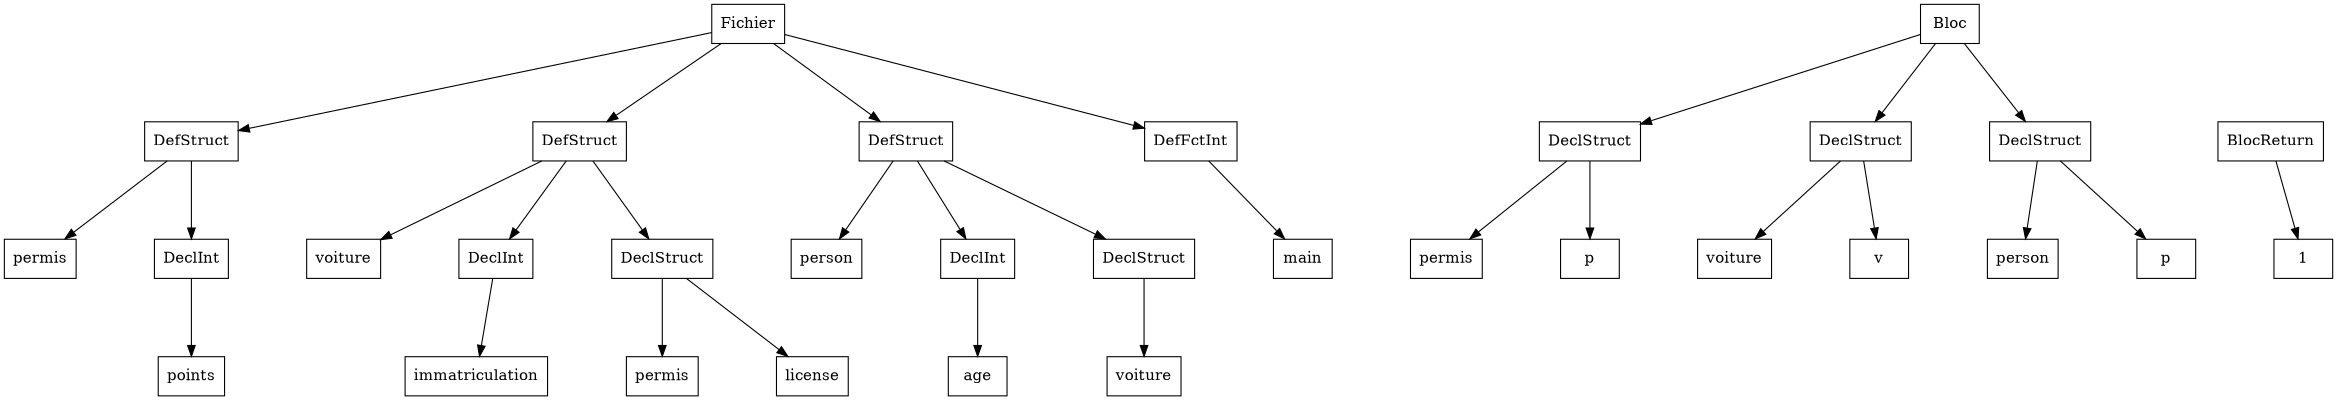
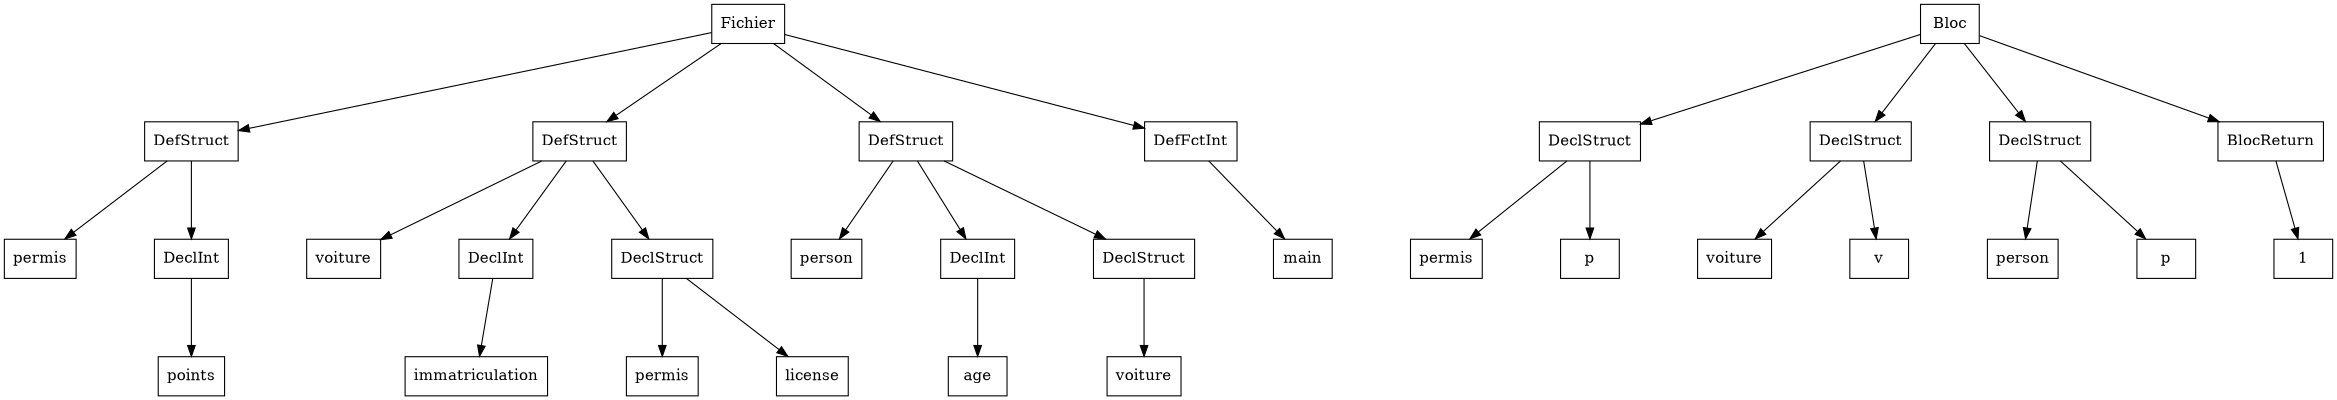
edge "Bloc" -> "BlocReturn": added
